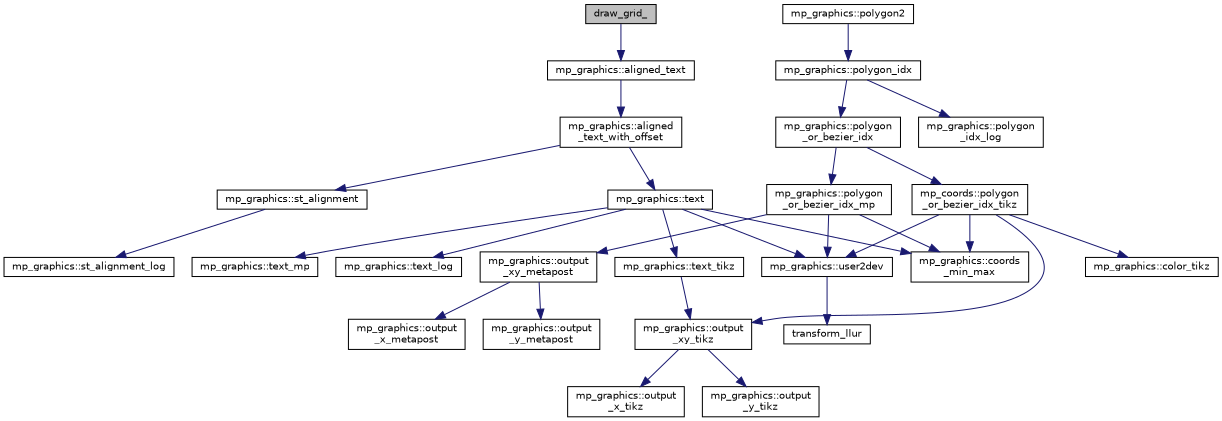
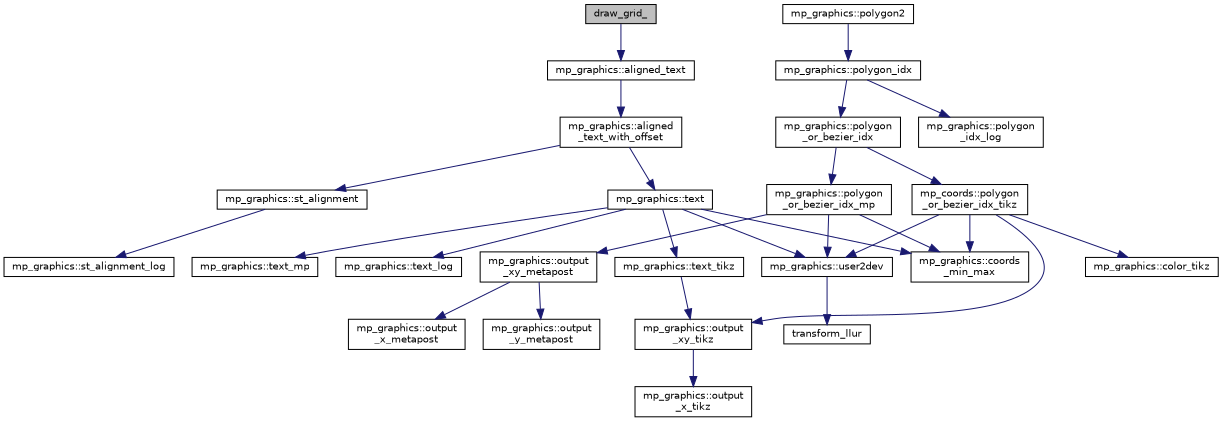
node "mp_graphics::output _y_tikz": removed
